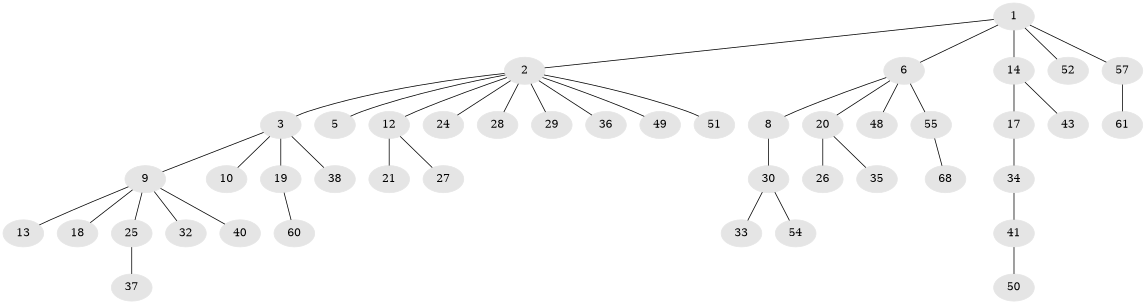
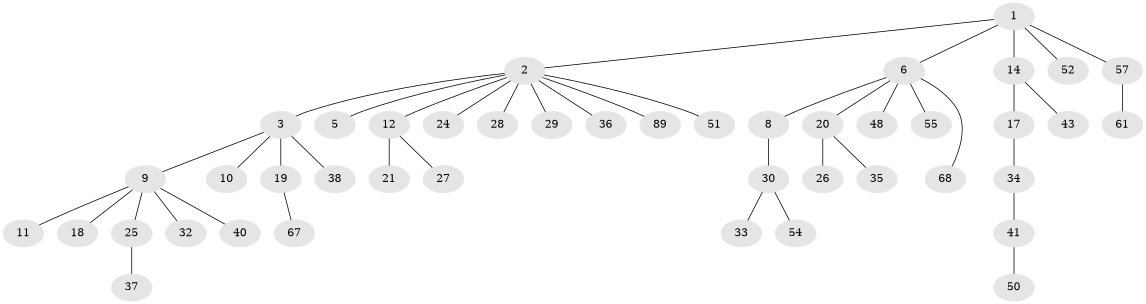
node "49": label "49" -> "89"
edge "55" -- "68": now "6" -- "68"
node "13": label "13" -> "11"
node "60": label "60" -> "67"
